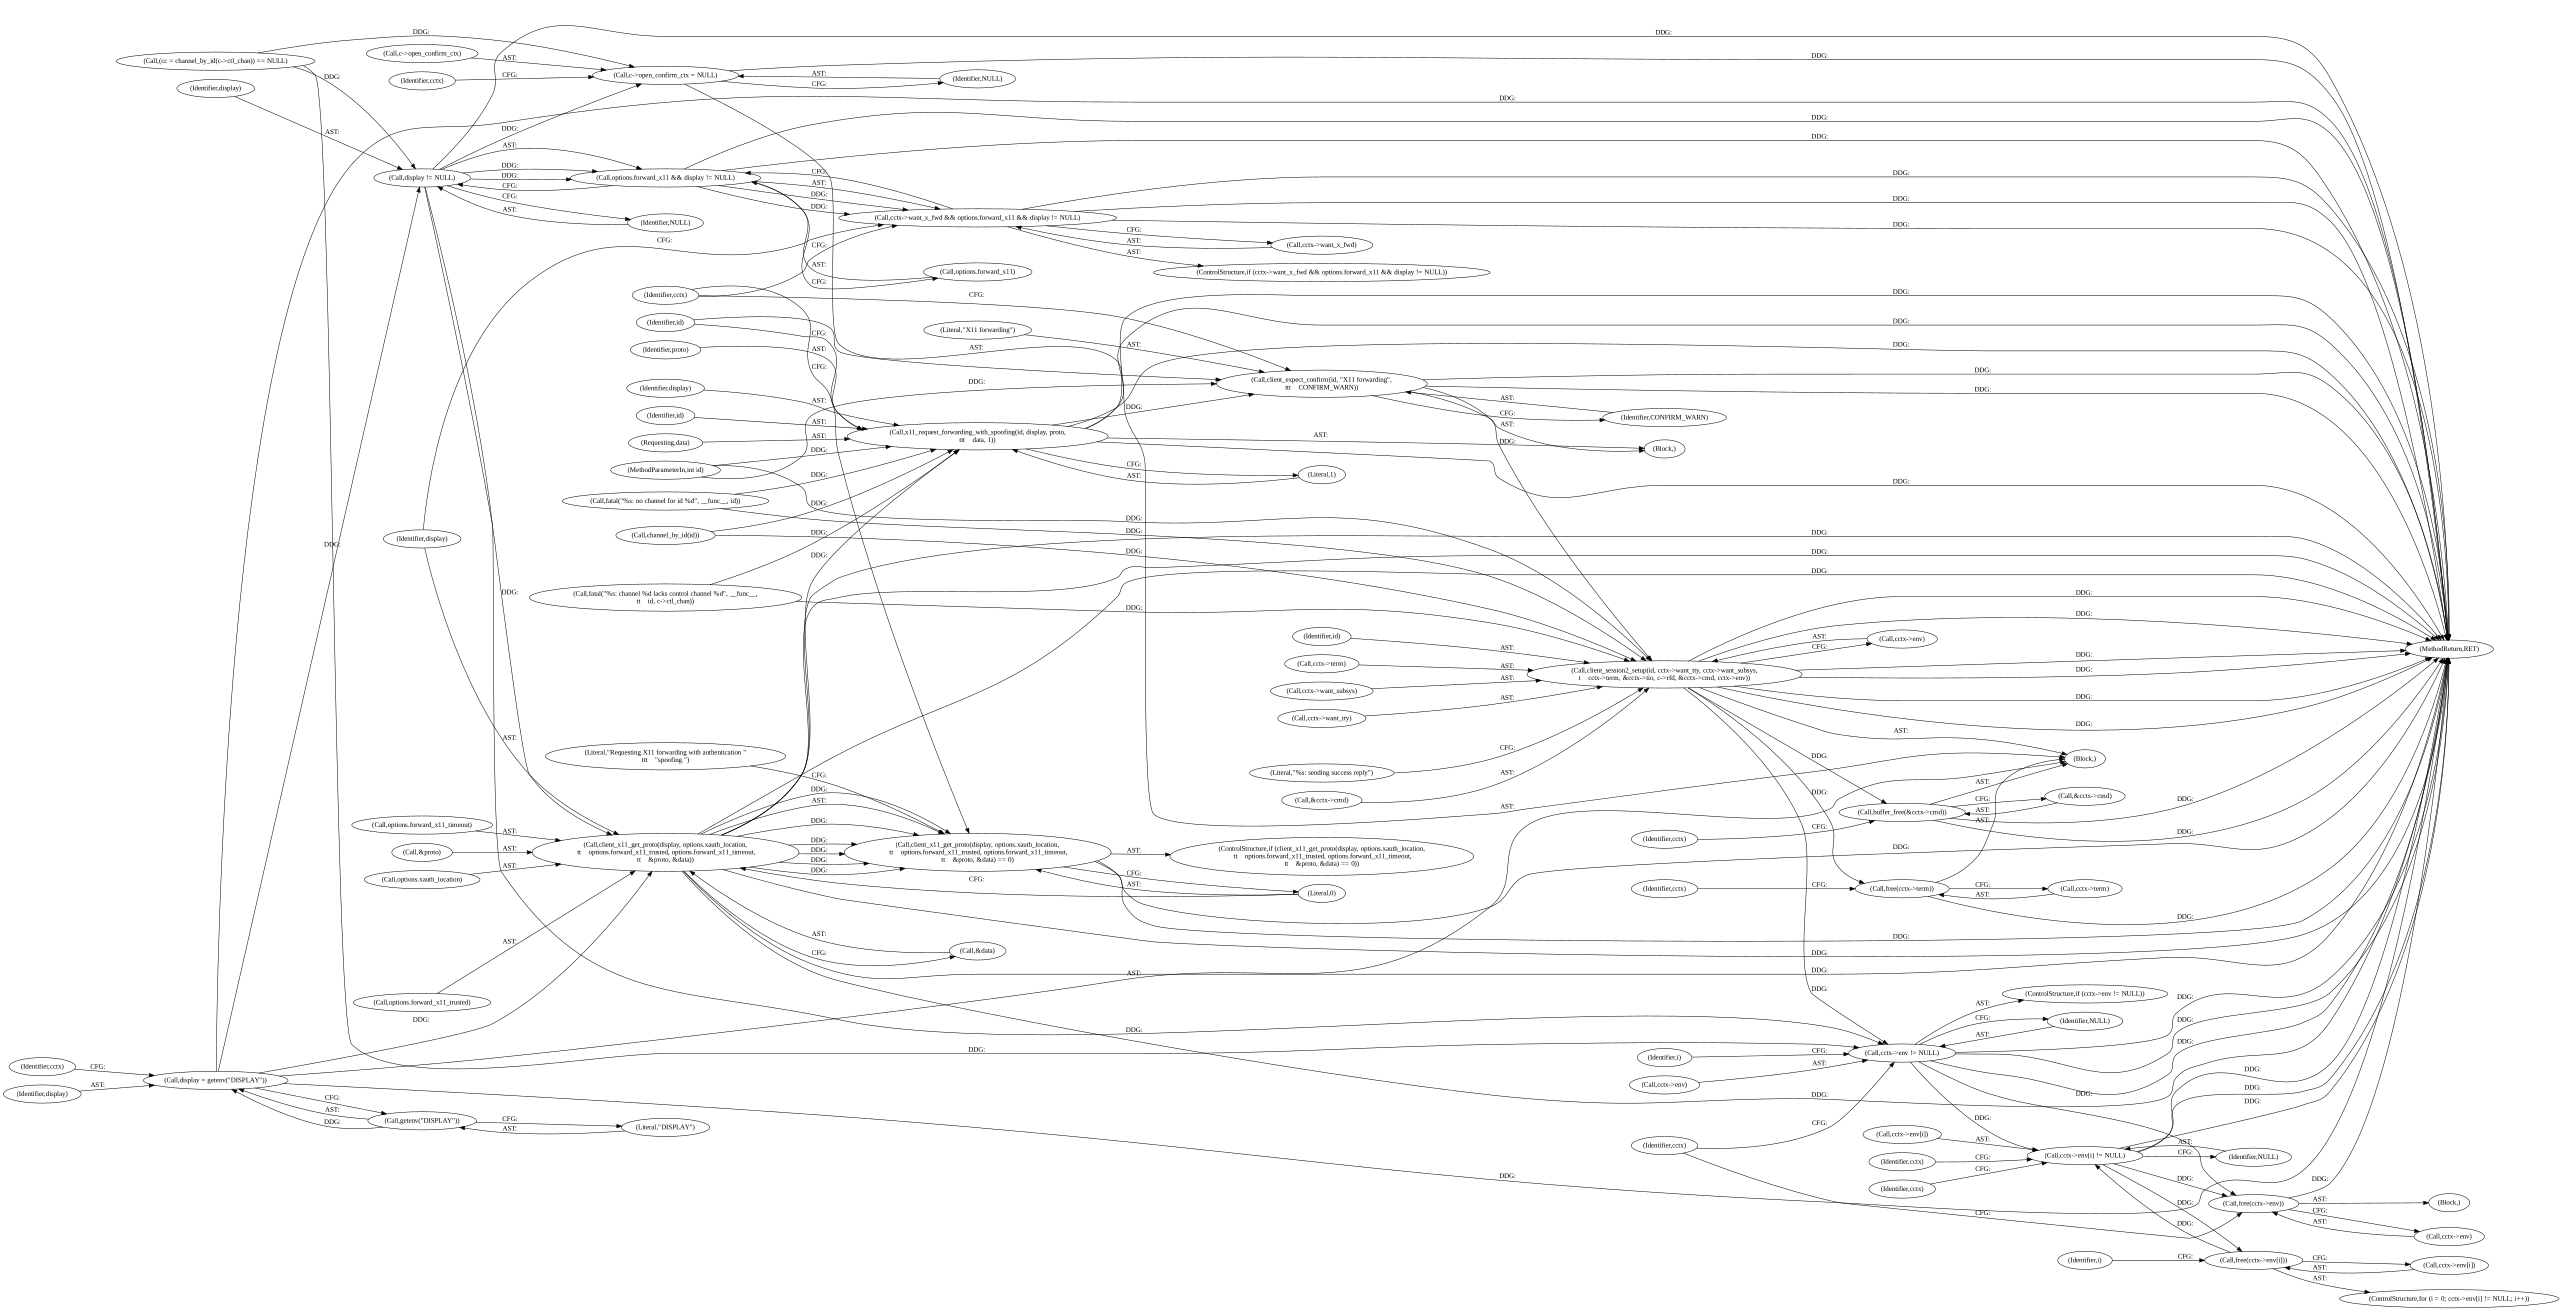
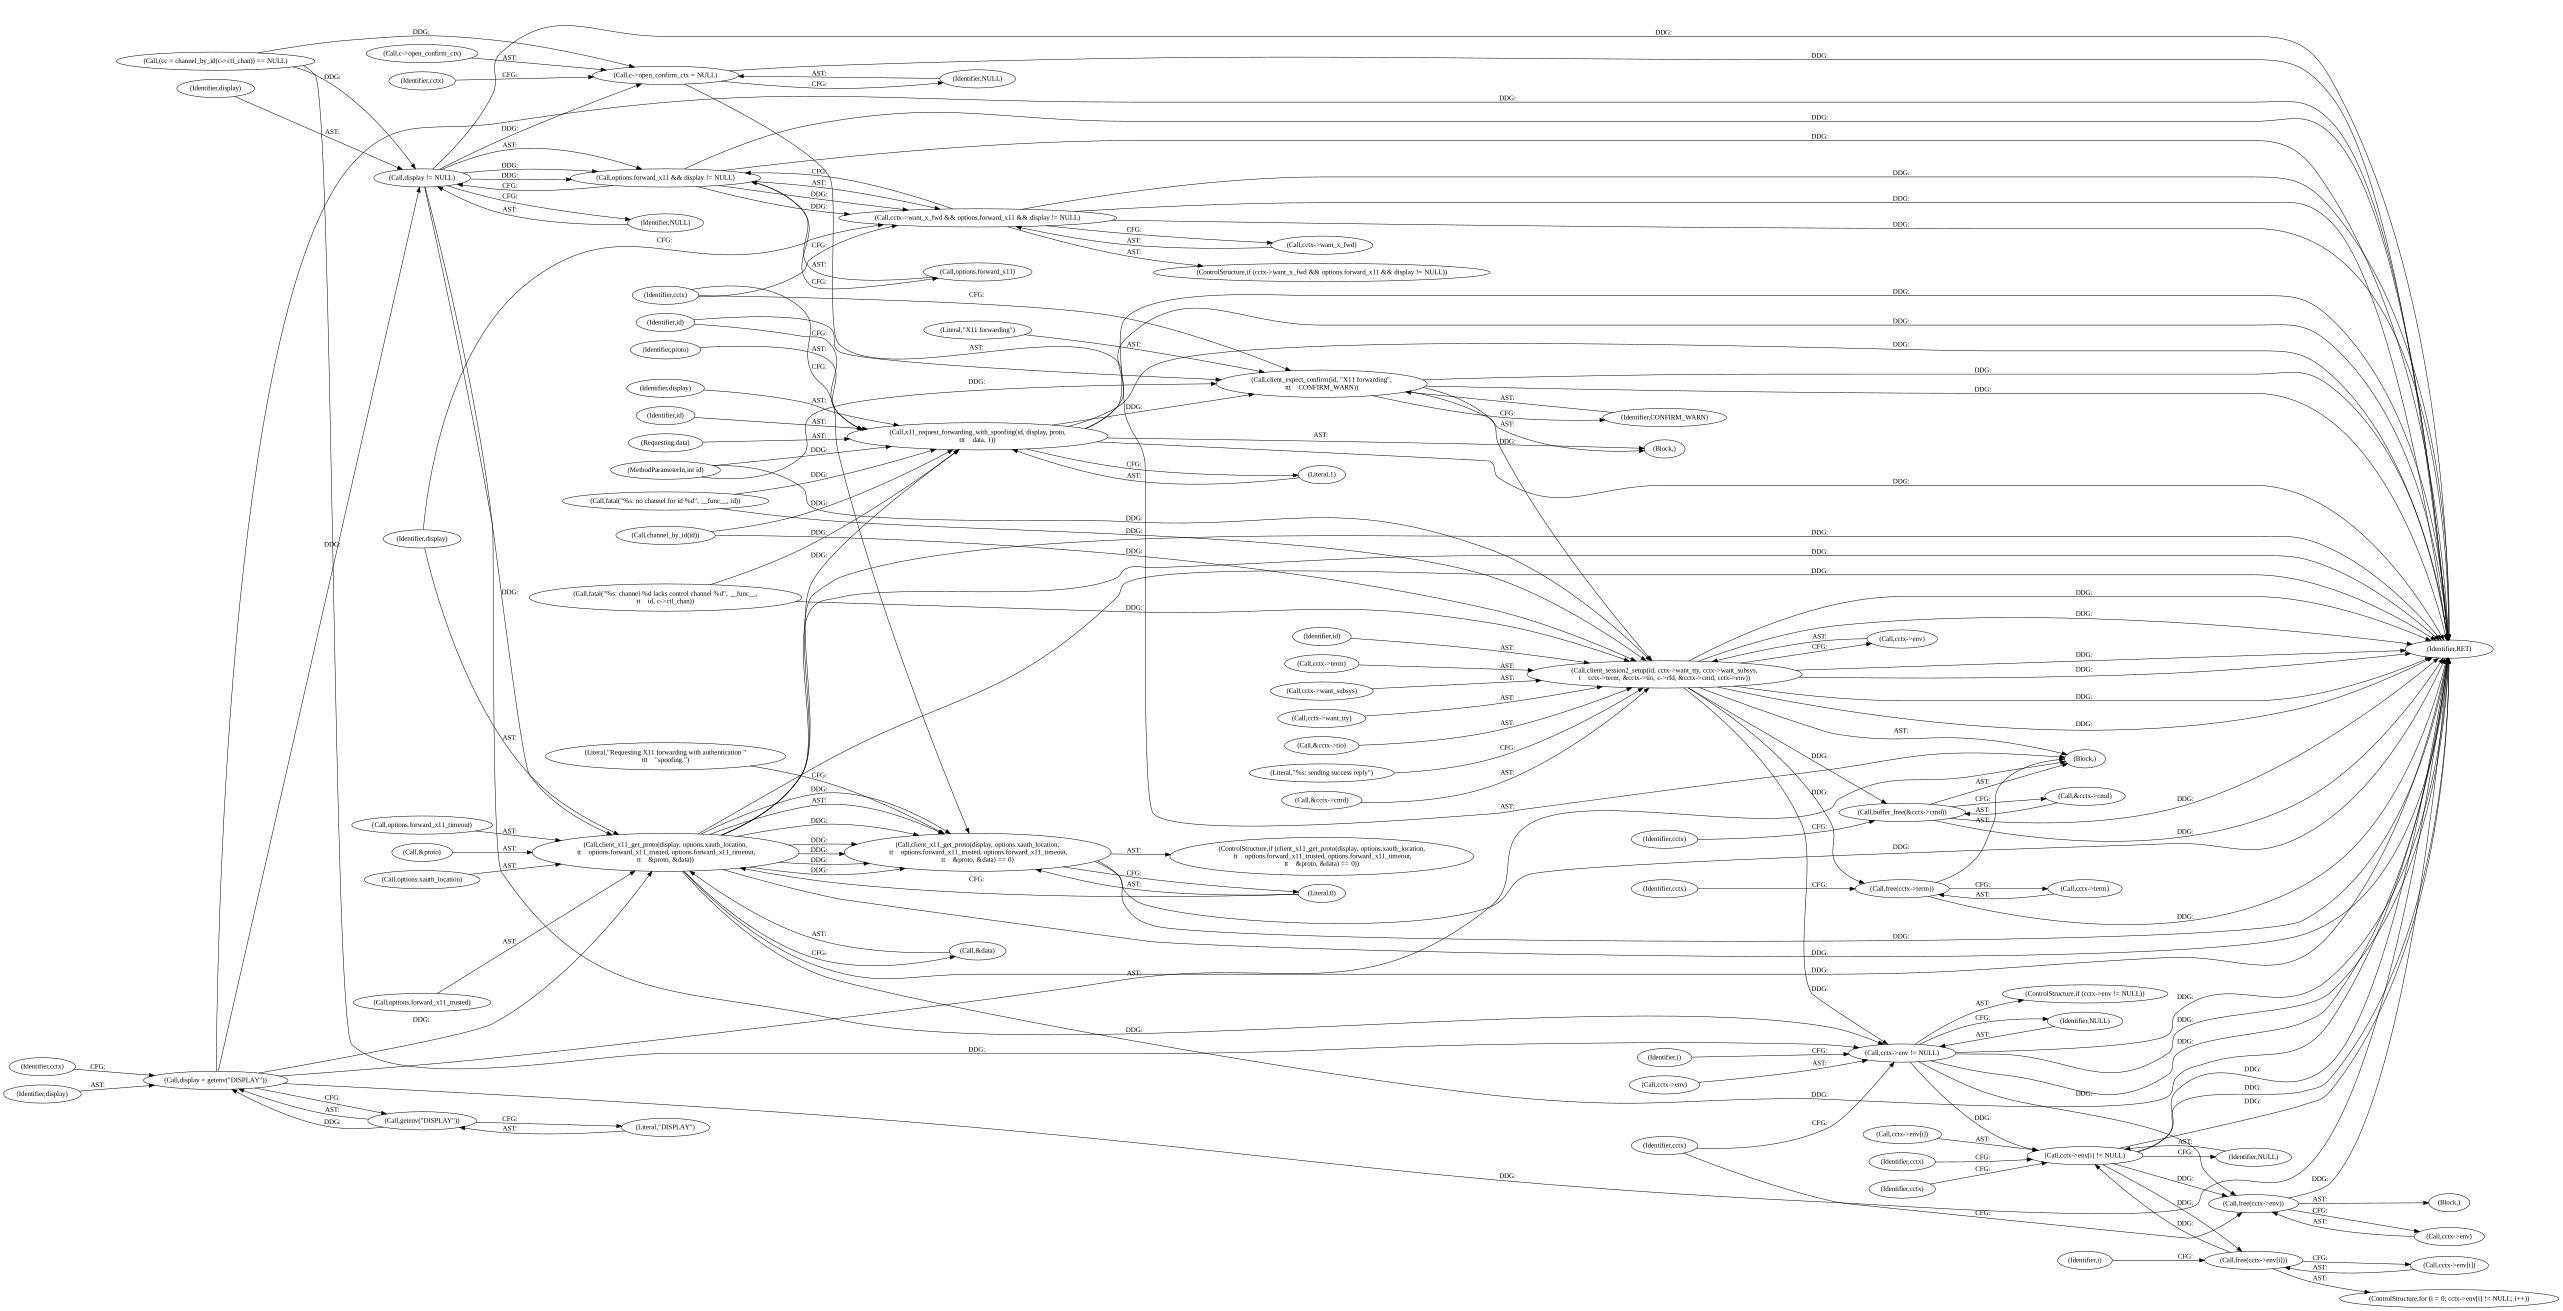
node "(MethodReturn,RET)": label "(MethodReturn,RET)" -> "(Identifier,RET)"
node "(Call,&cctx->tio)": added
